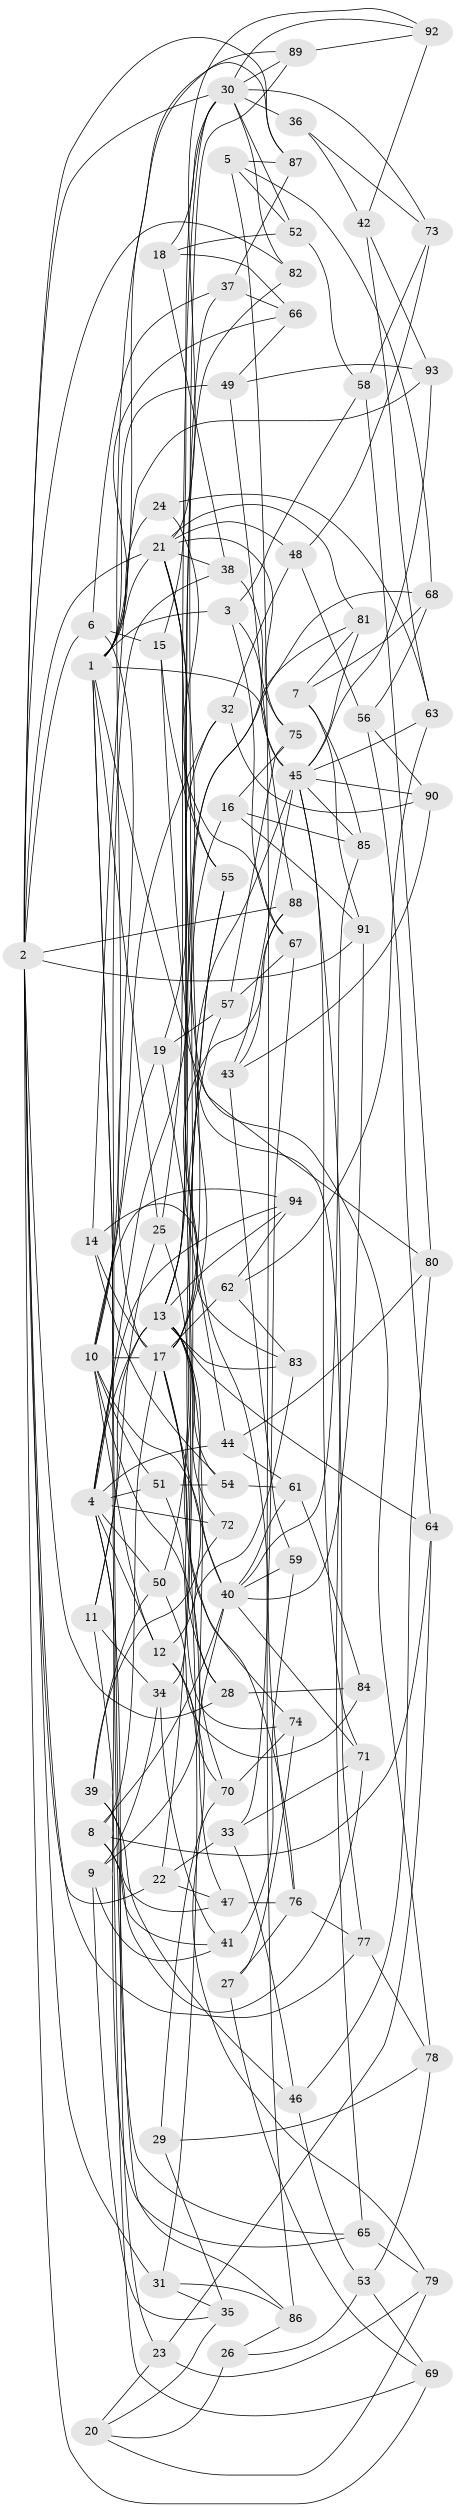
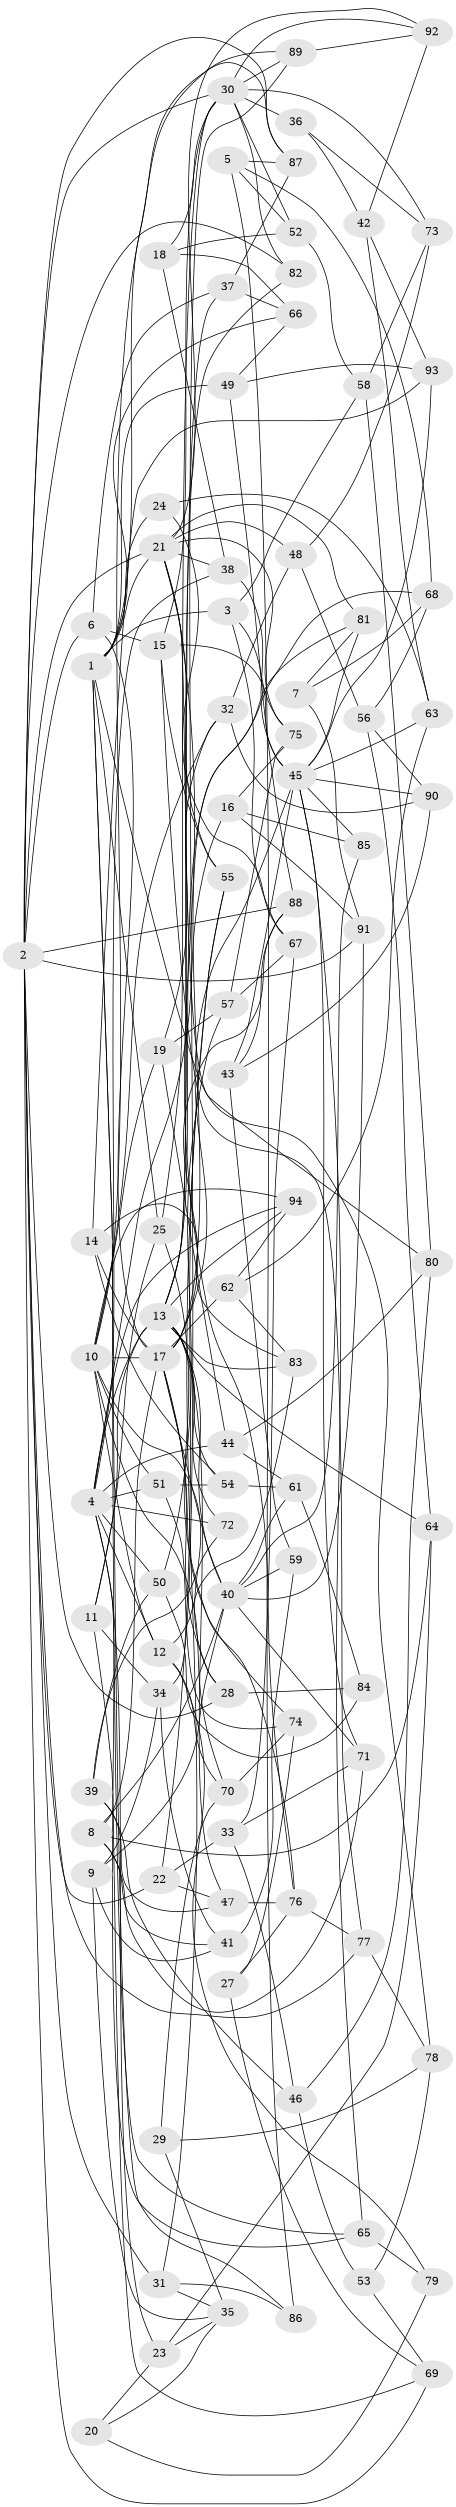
edge "1" -- "45": now "15" -- "45"
edge "7" -- "85": removed
node "26": removed
edge "79" -- "23": now "35" -- "23"
